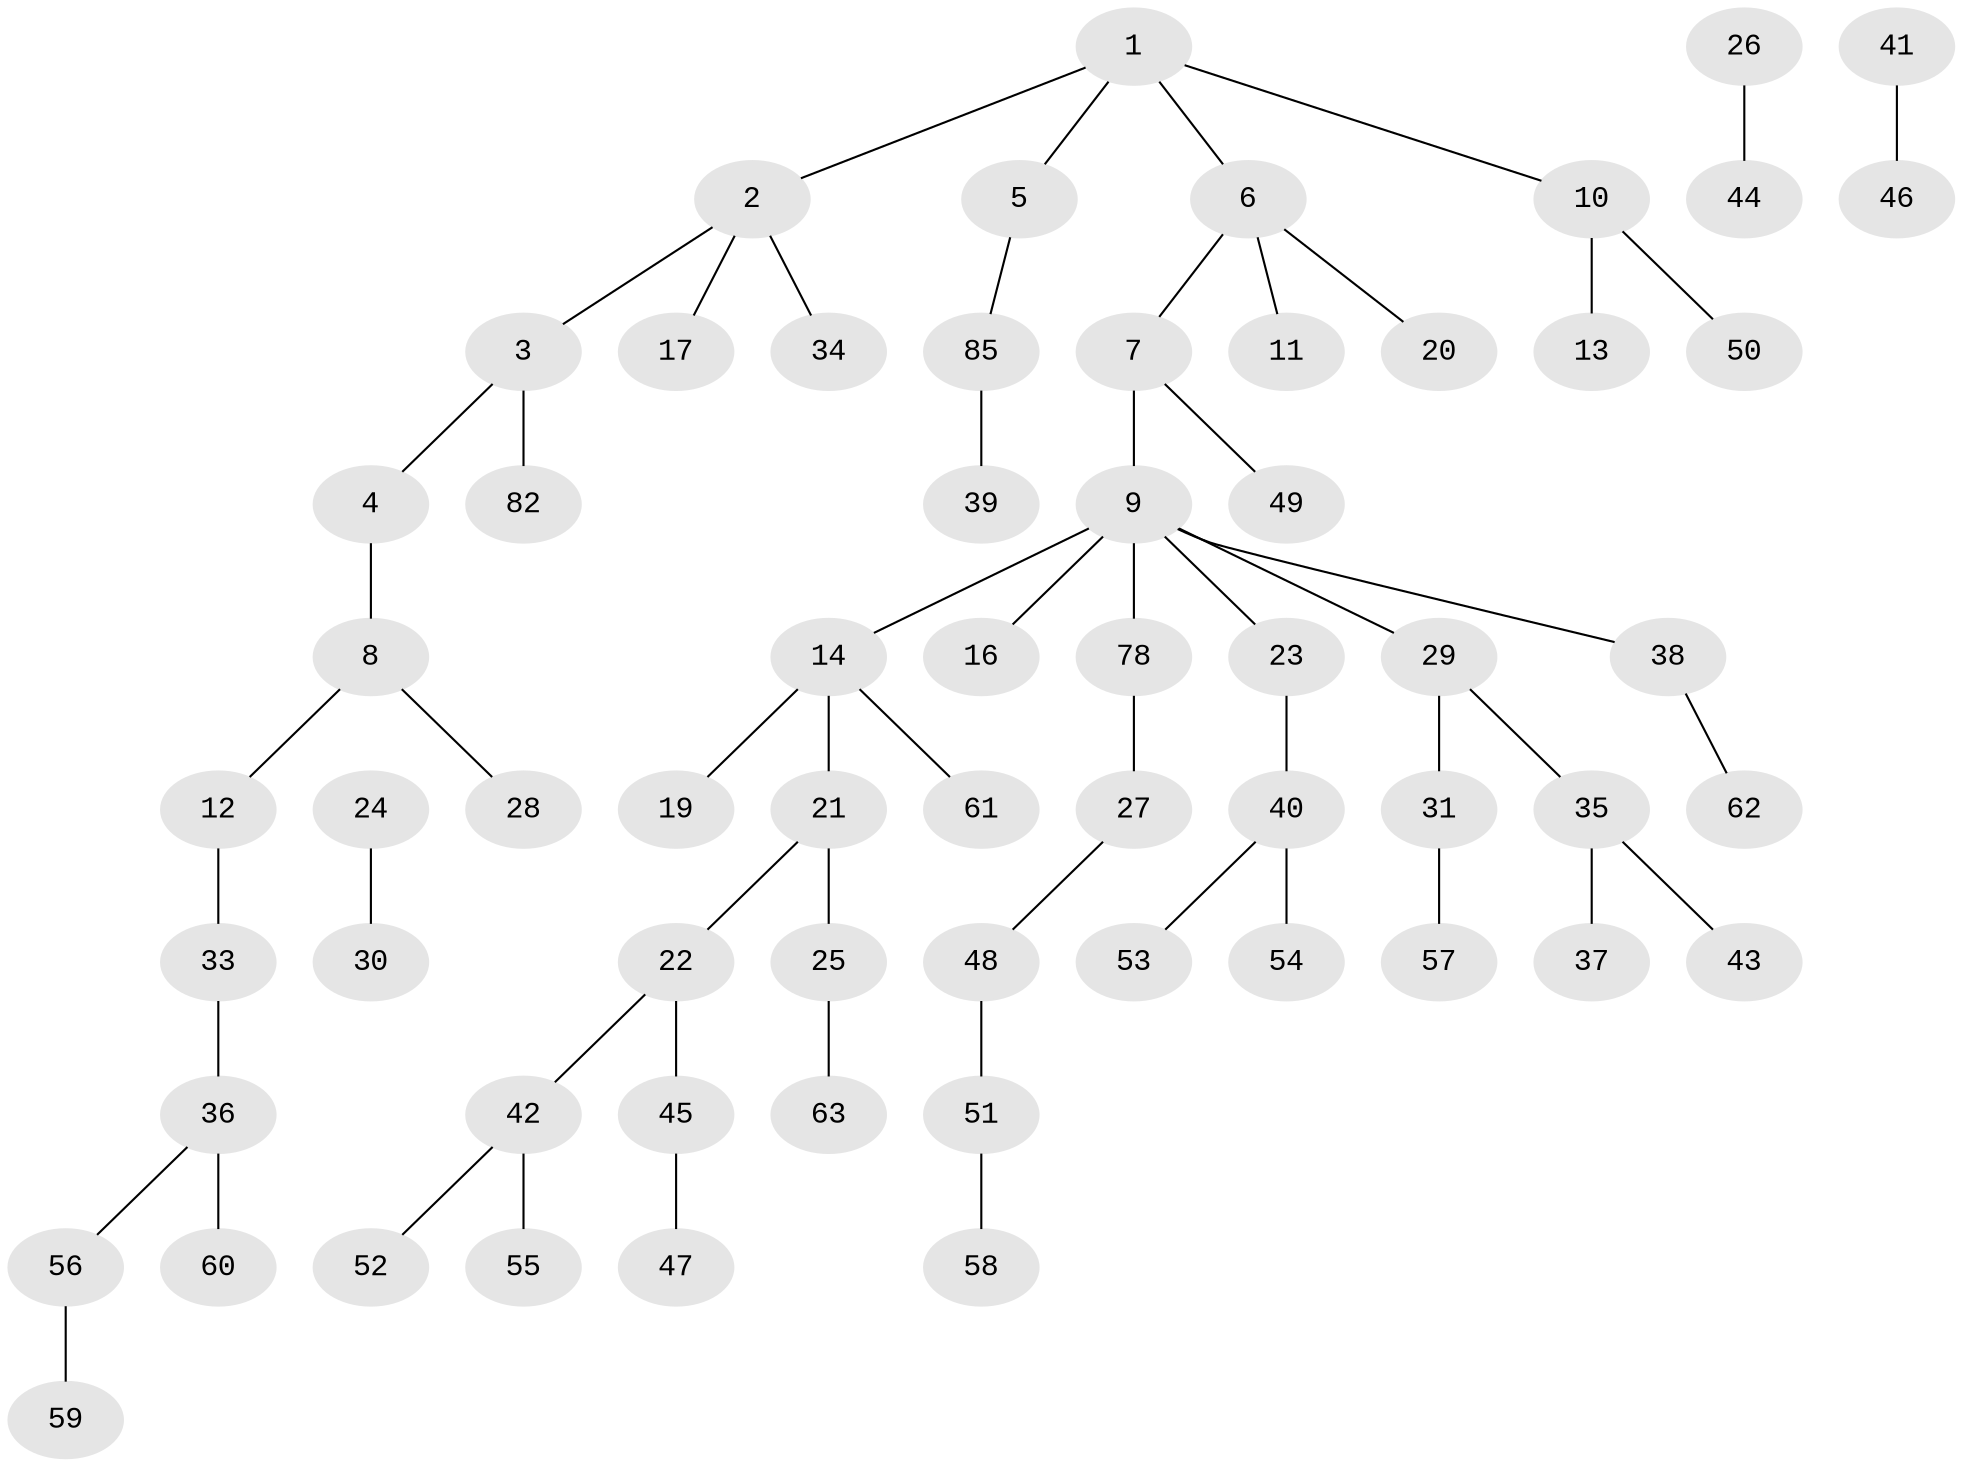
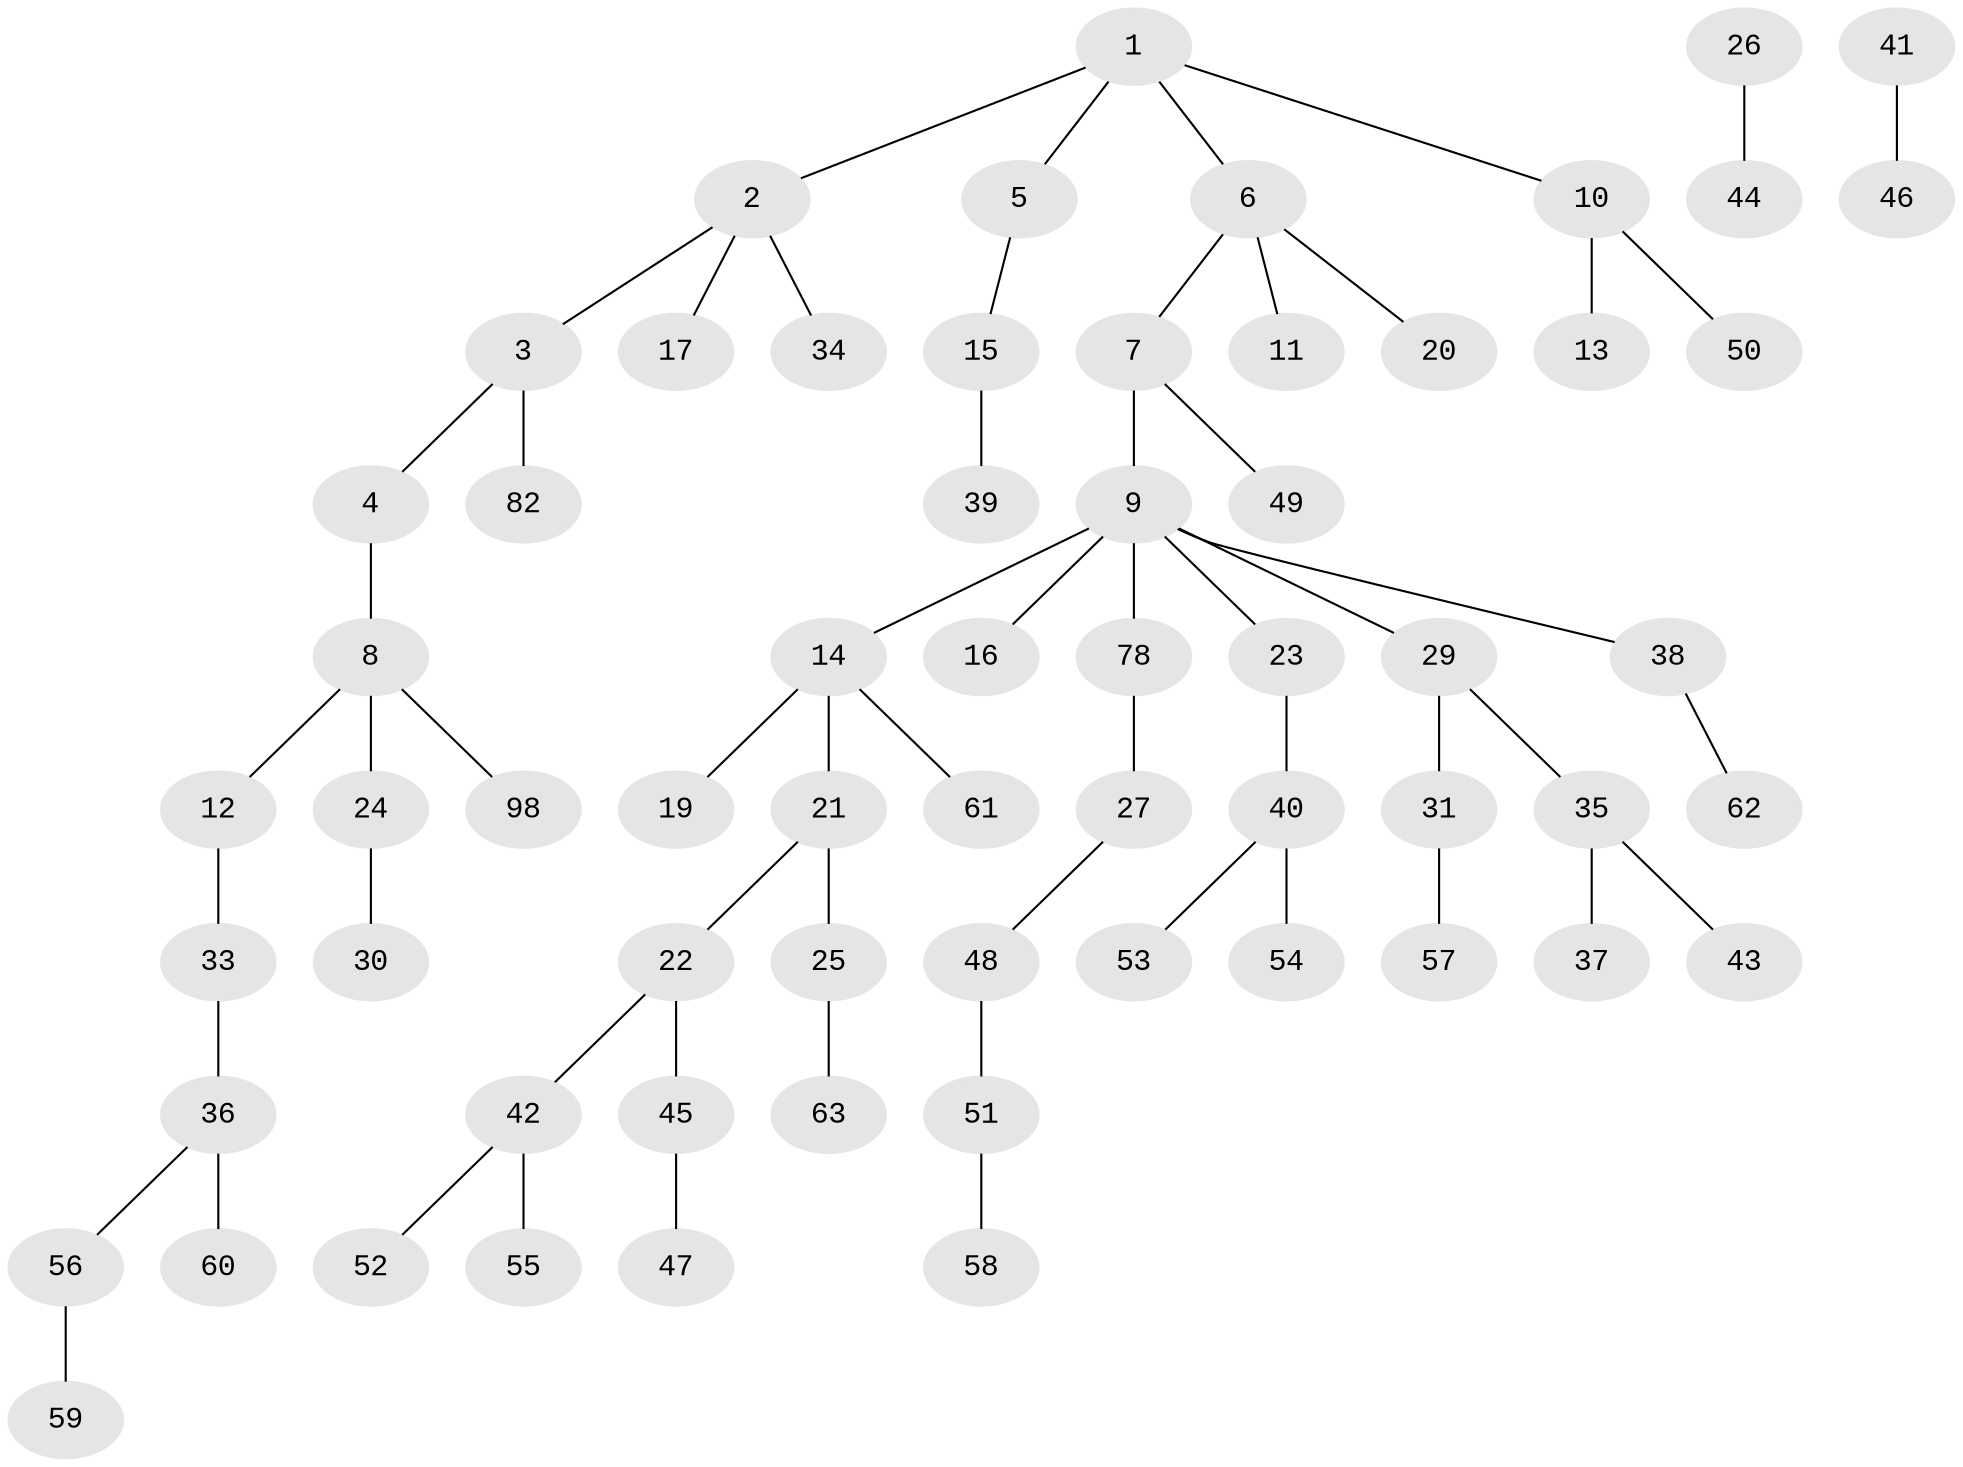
node "85": label "85" -> "15"
edge "8" -- "24": added
node "28": label "28" -> "98"
